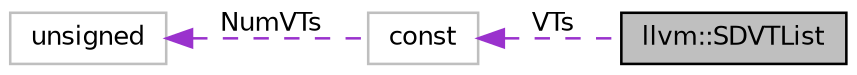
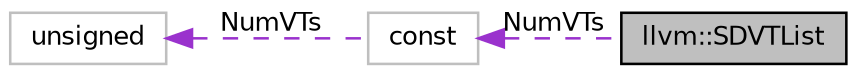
edge "llvm::SDVTList" -> "const": label " VTs" -> " NumVTs"
